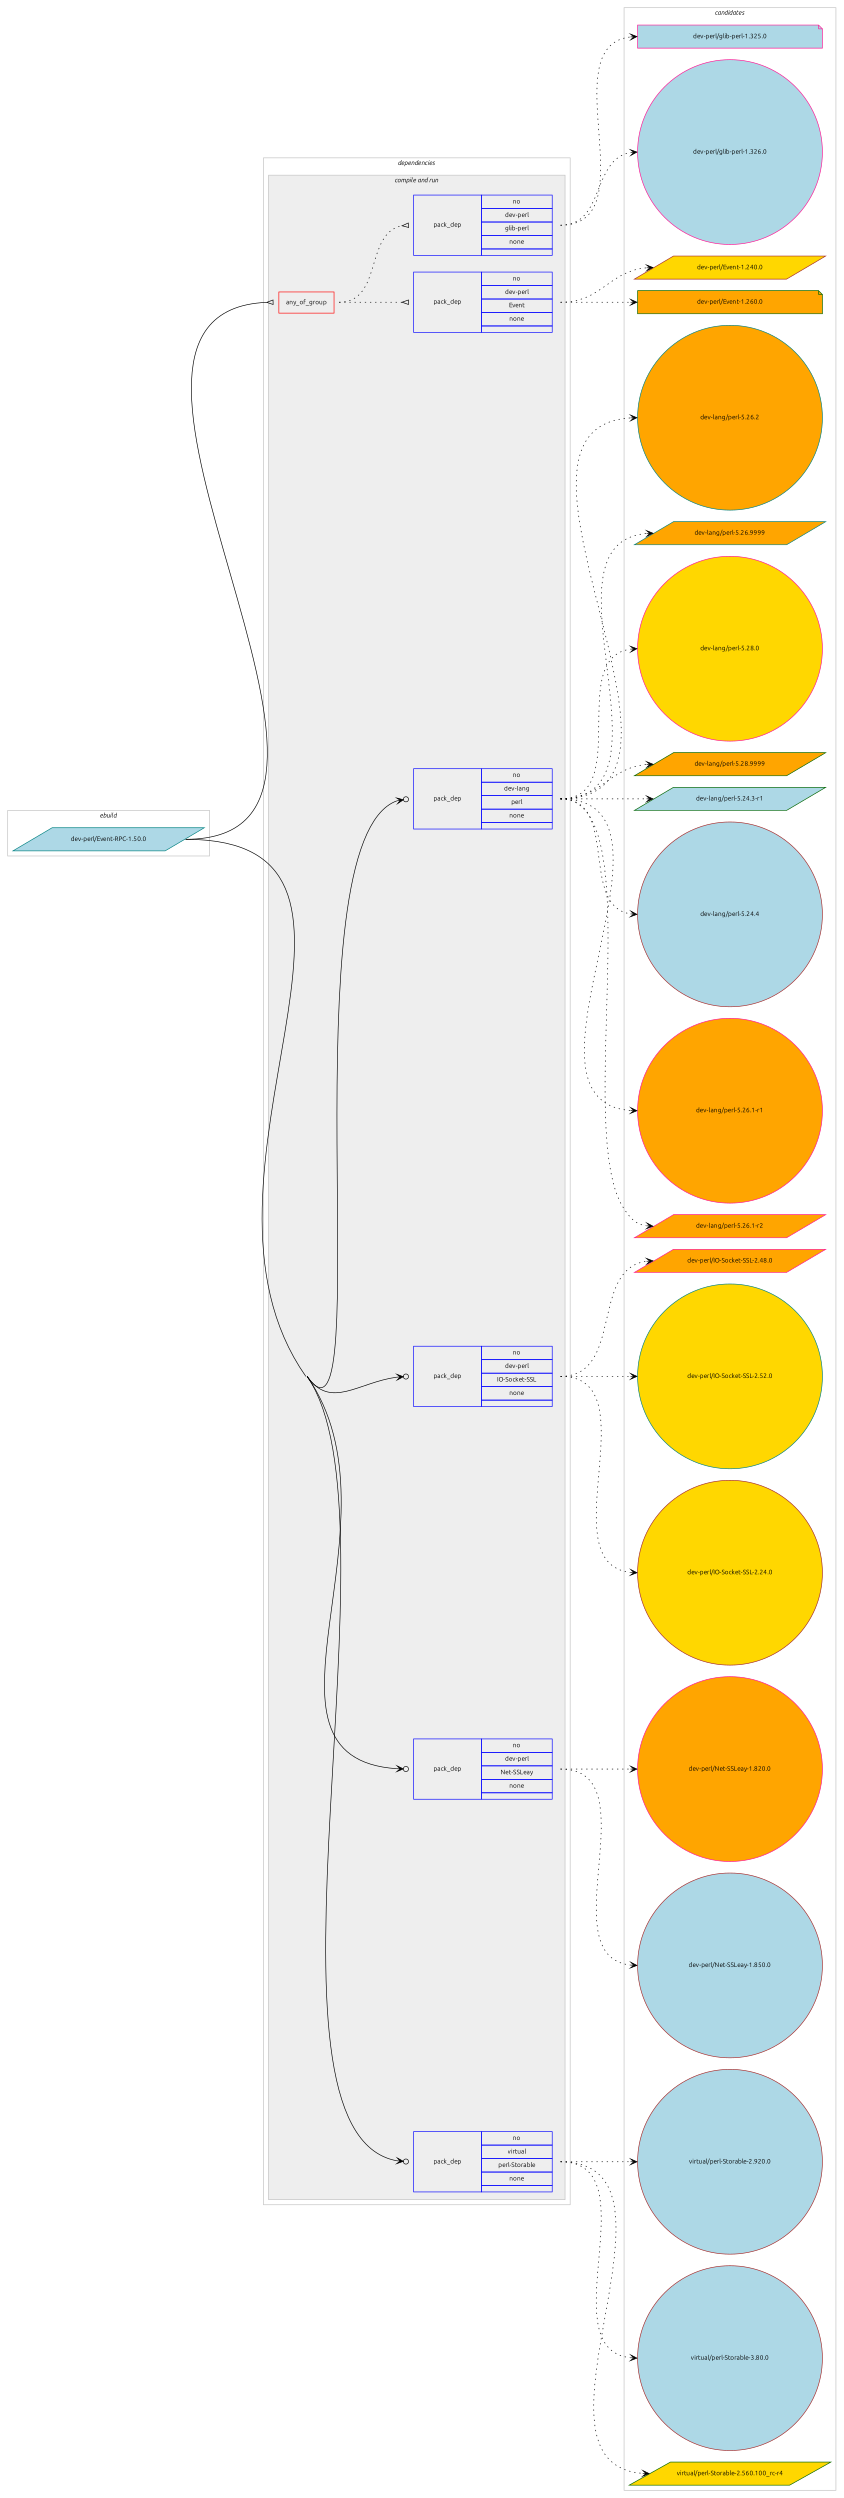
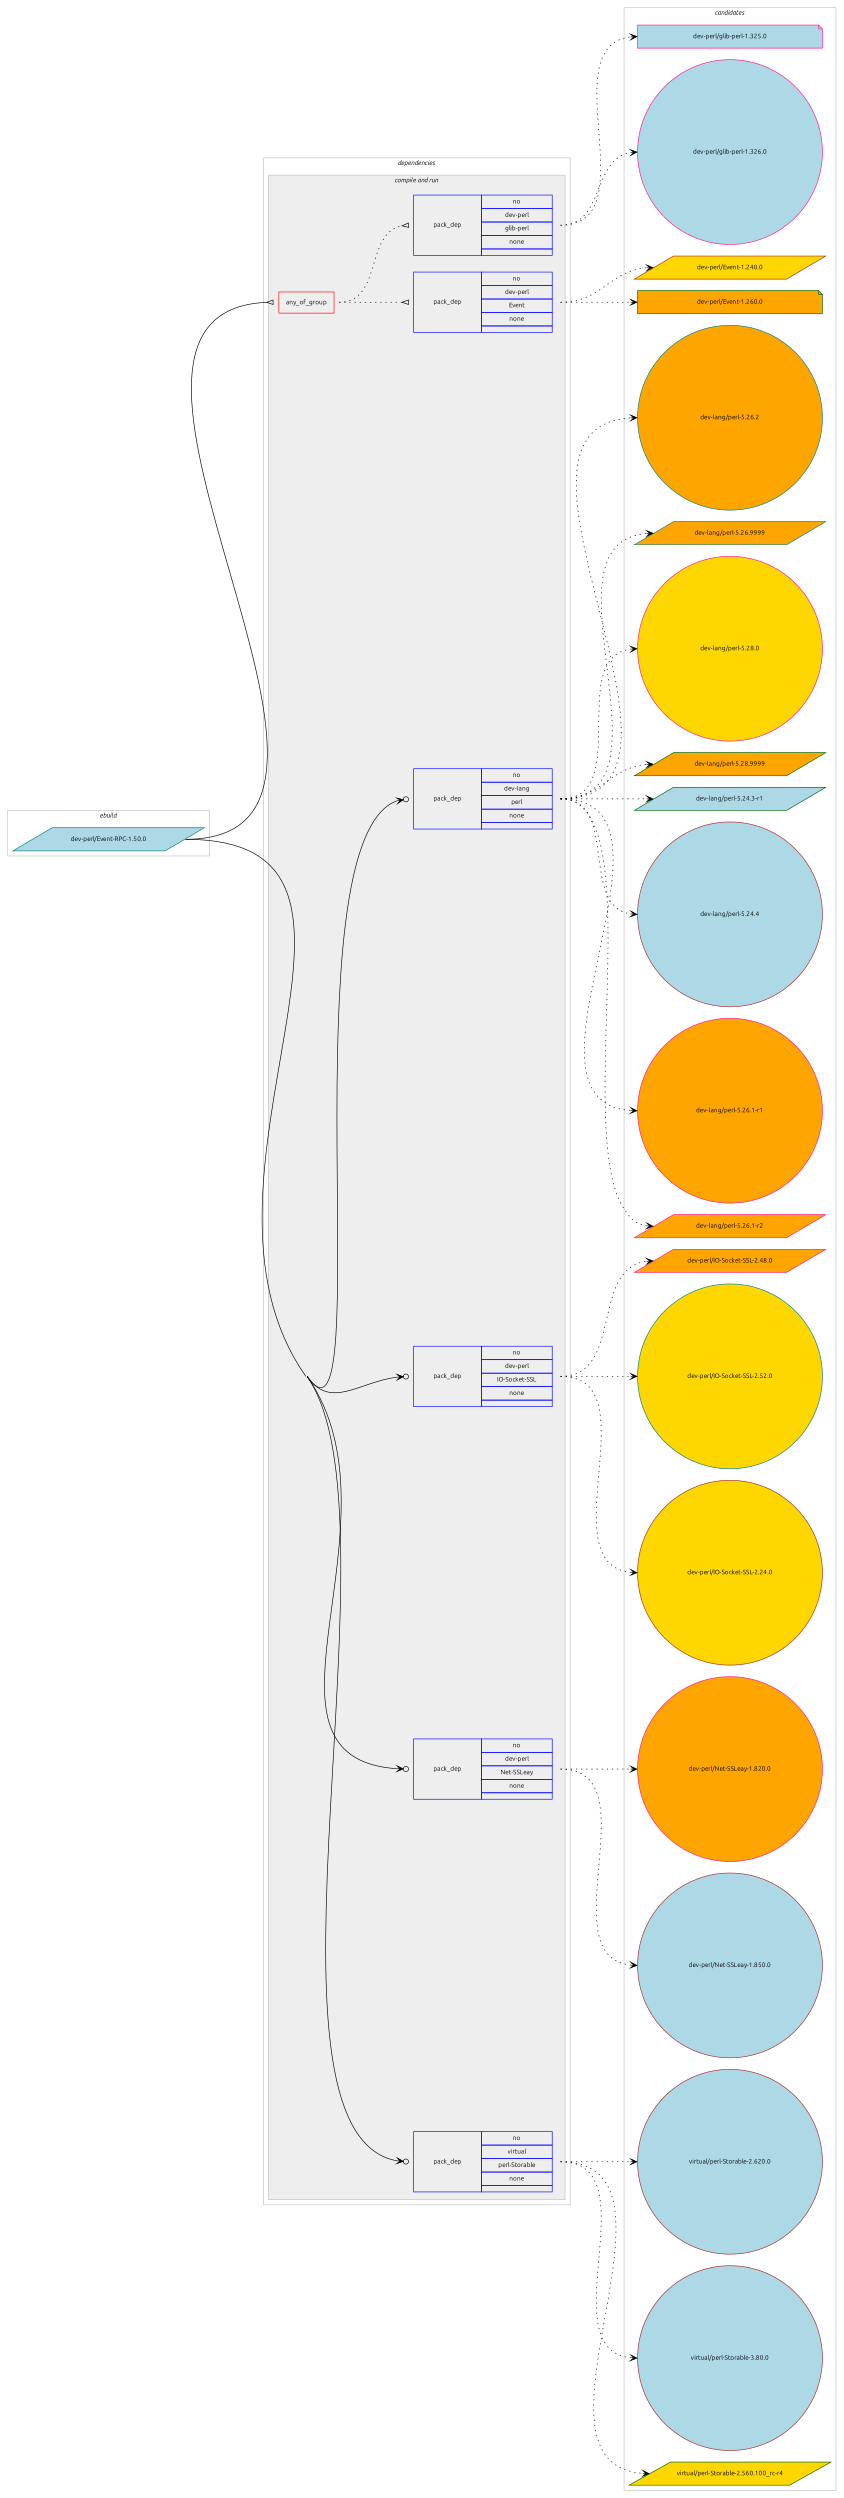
node "virtual/perl-Storable-2.920.0": label "virtual/perl-Storable-2.920.0" -> "virtual/perl-Storable-2.620.0"
